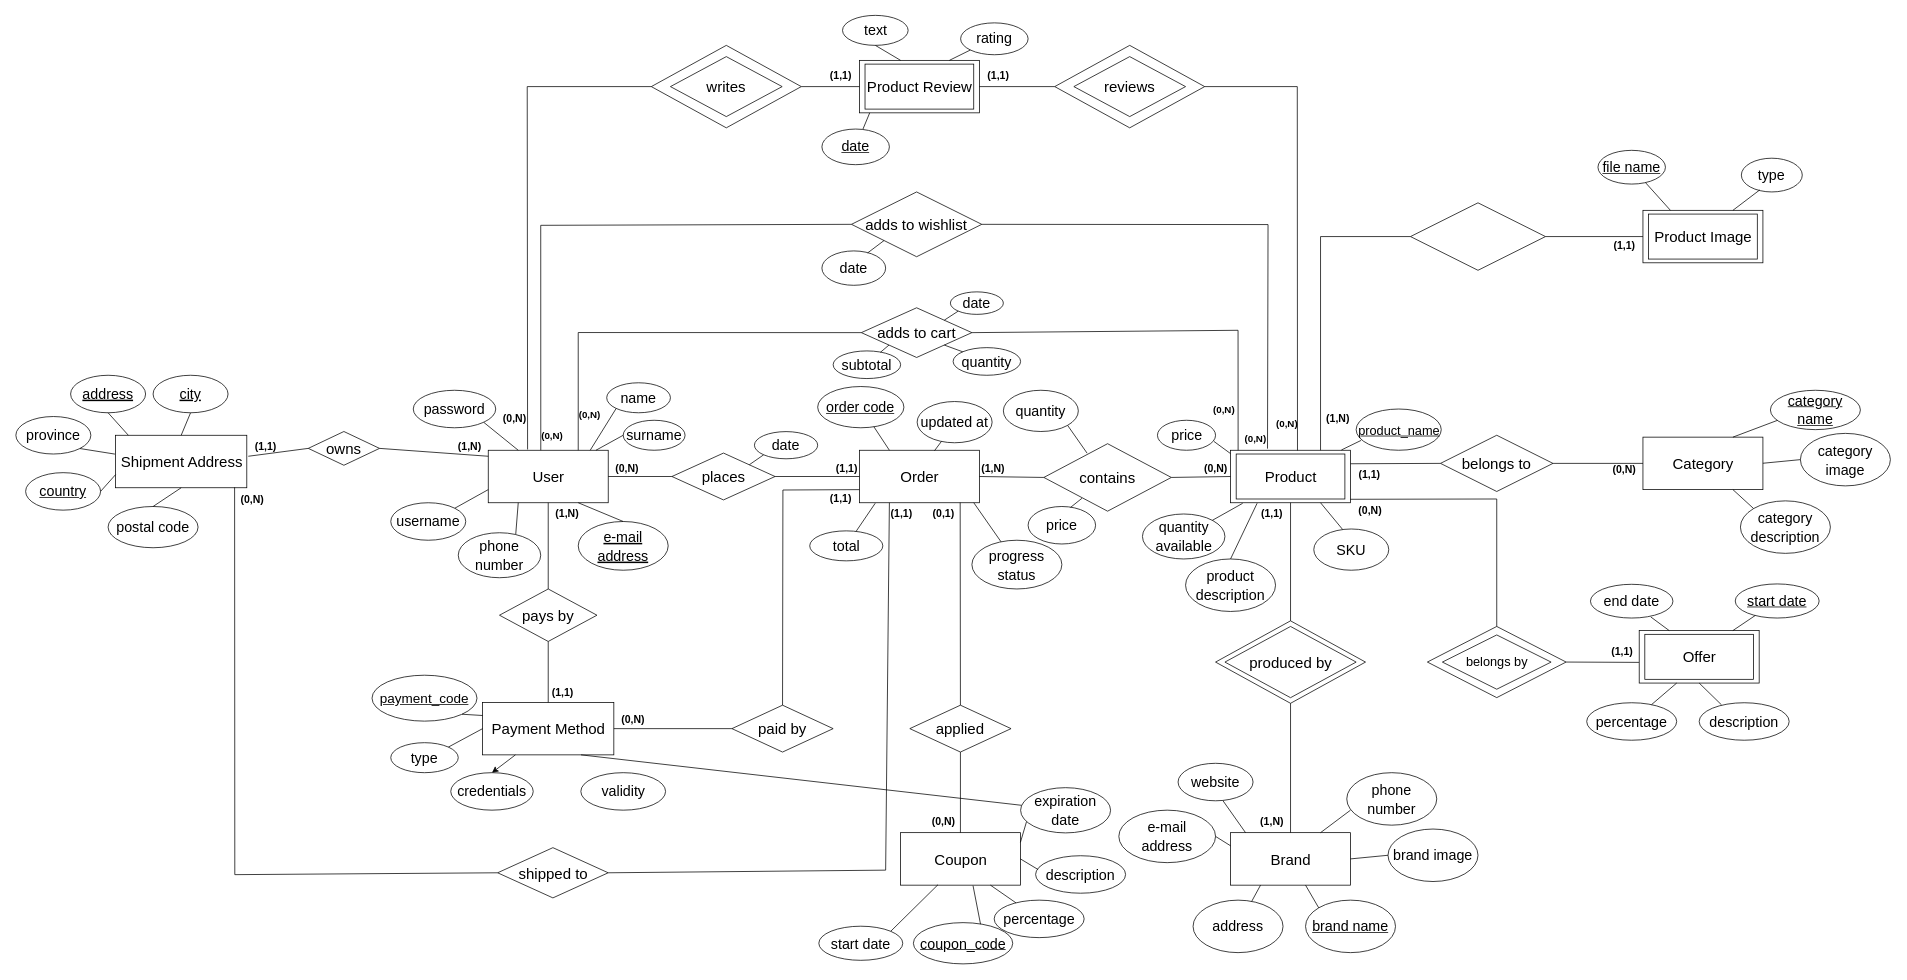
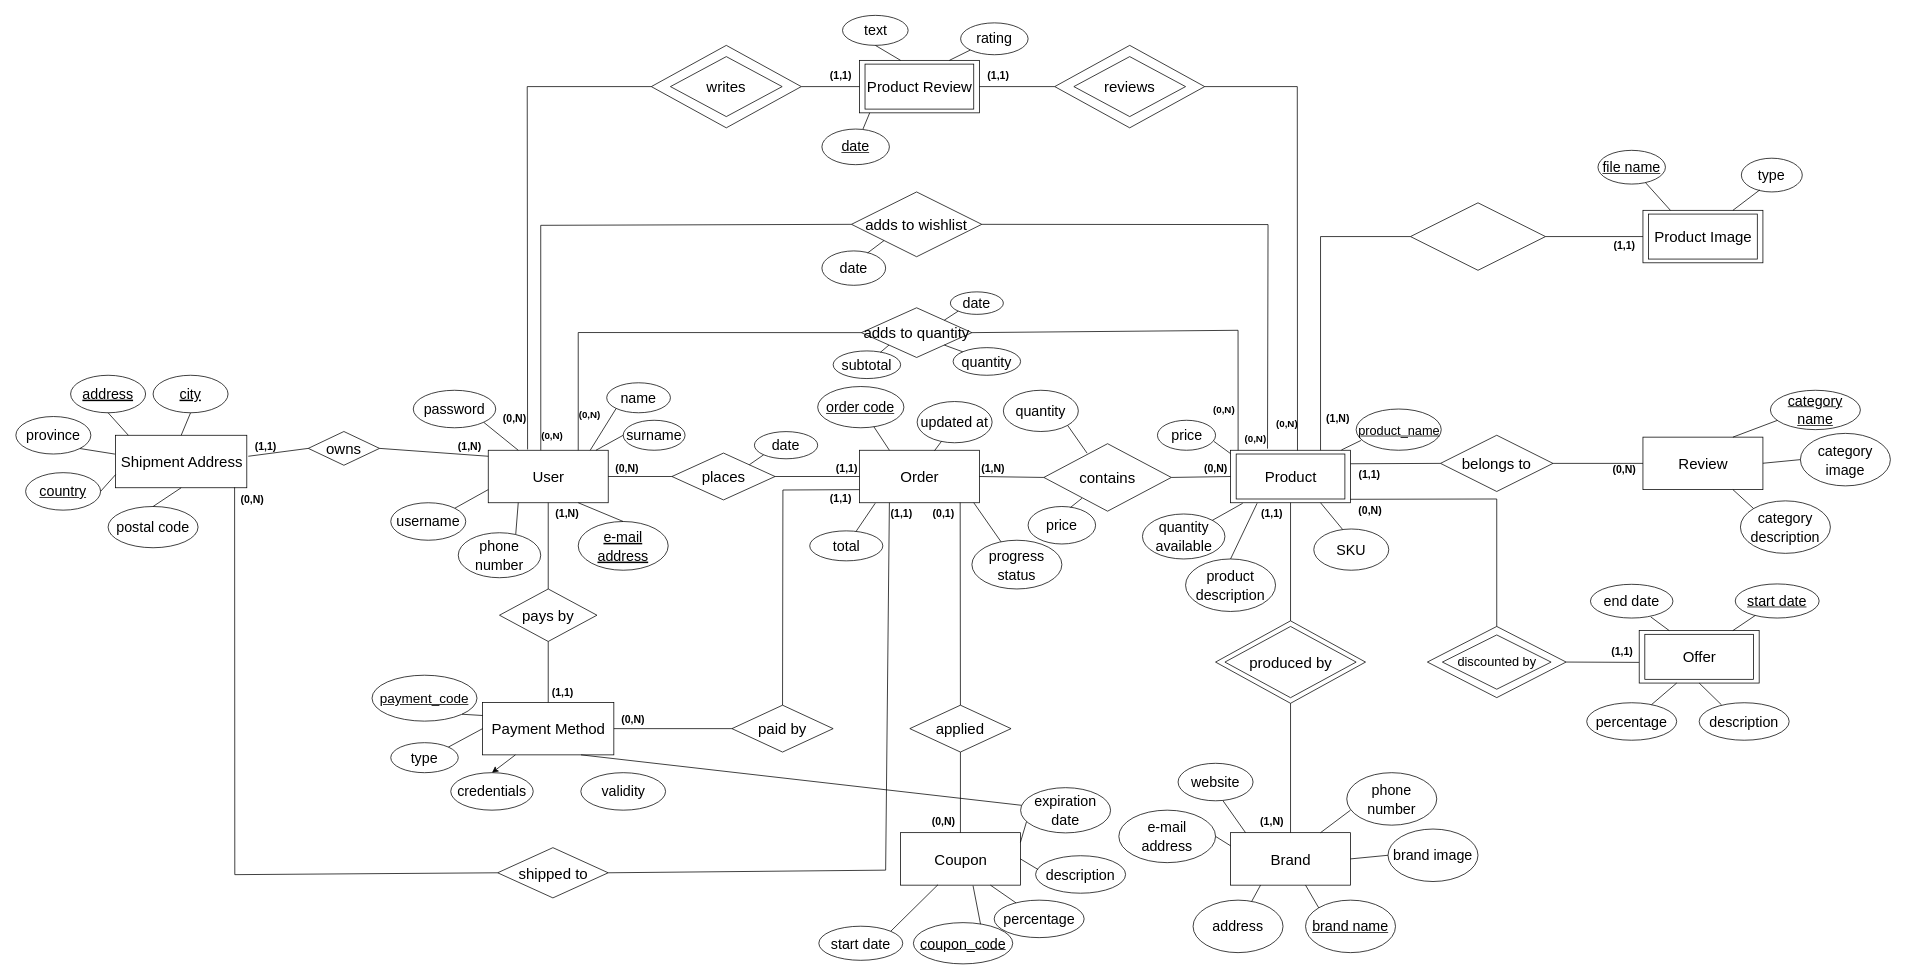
node "adds to cart": label "adds to cart" -> "adds to quantity"
node "Category": label "Category" -> "Review"
node "belongs by": label "belongs by" -> "discounted by"
